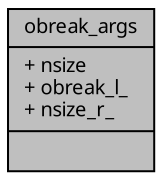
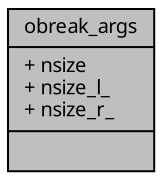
node "obreak_args": text "+ obreak_l_" -> "+ nsize_l_"
